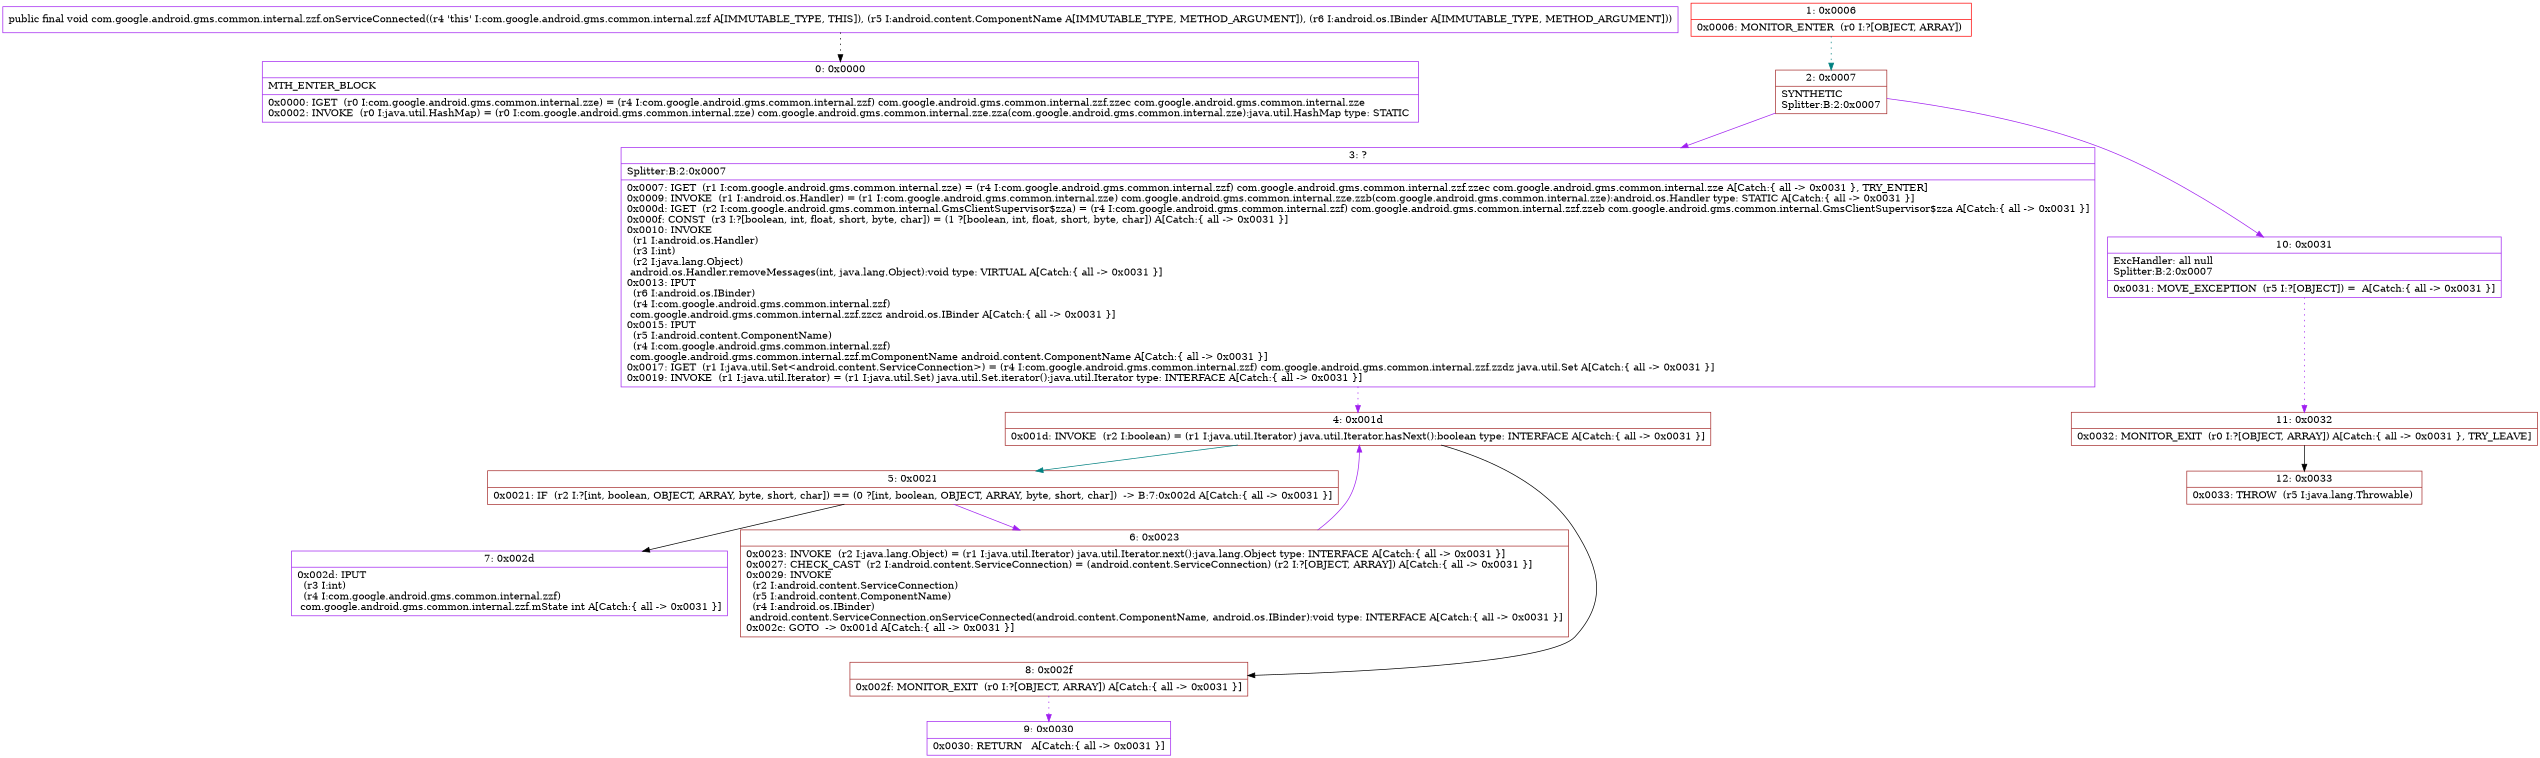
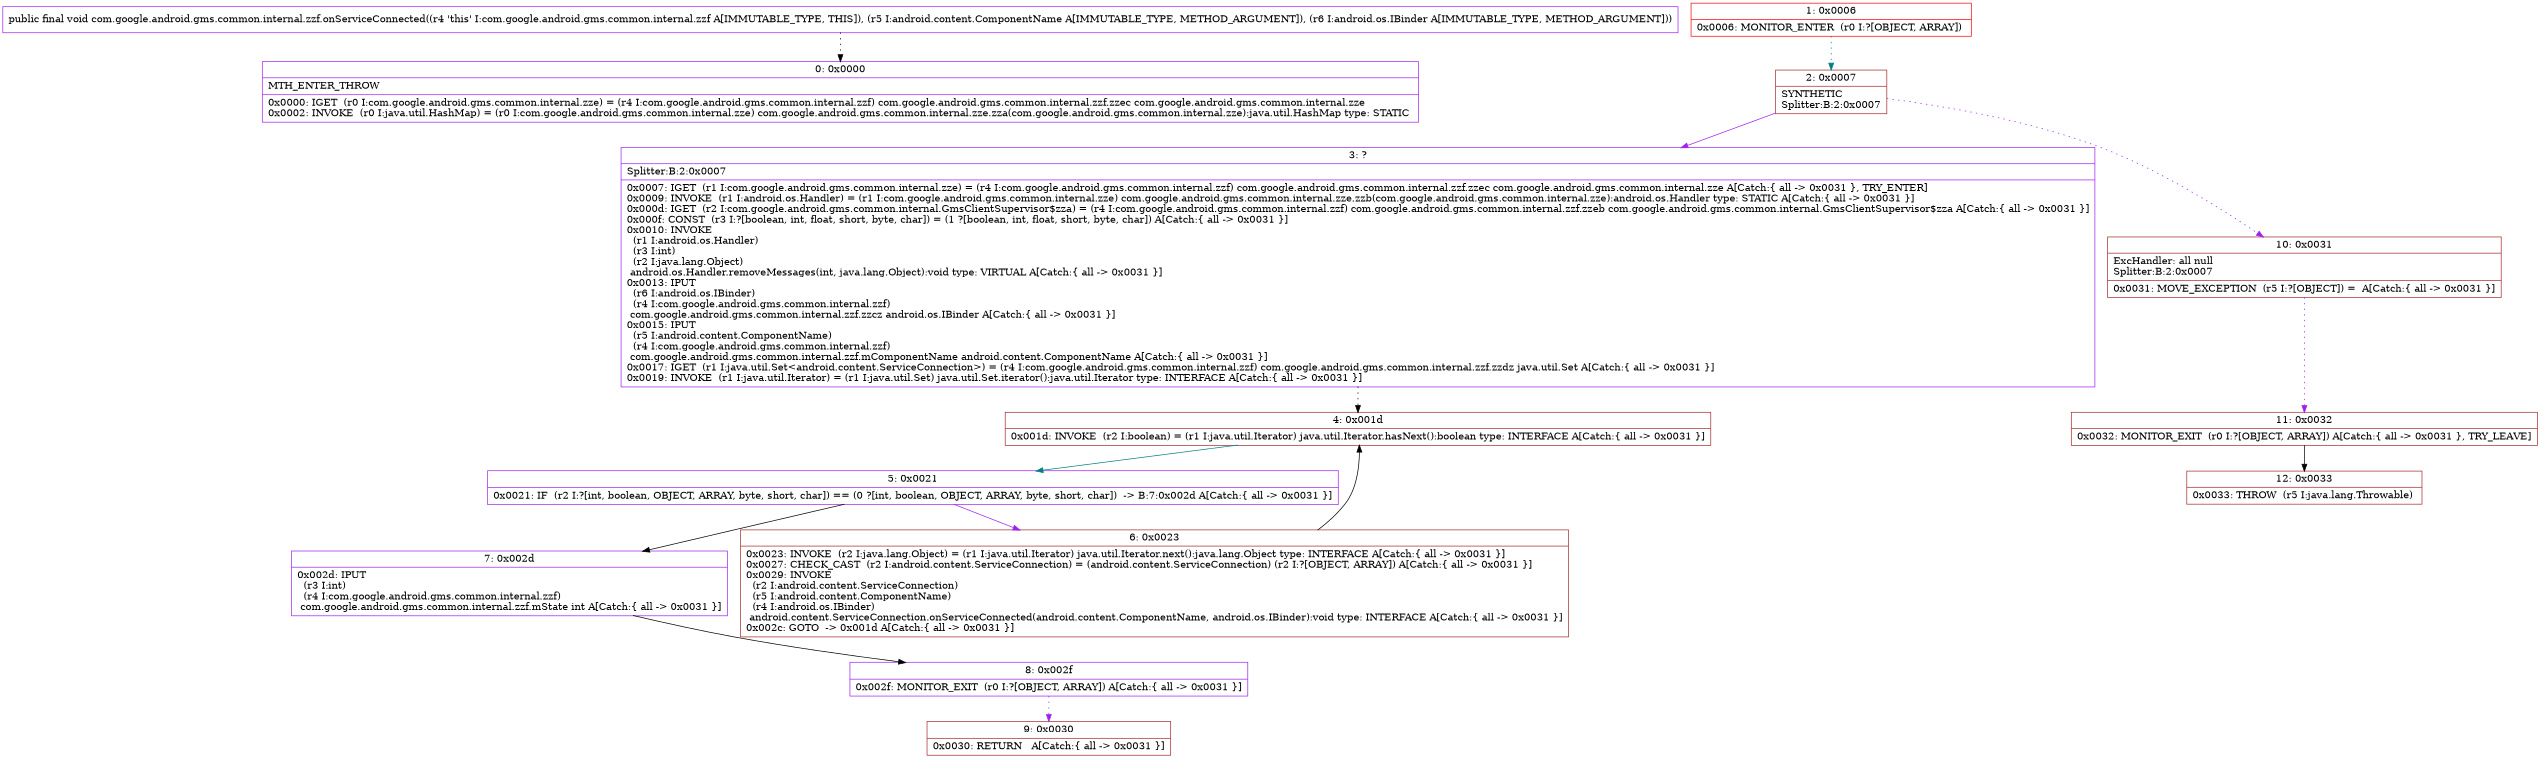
node "0: 0x0000": text "MTH_ENTER_BLOCK" -> "MTH_ENTER_THROW"
edge "2: 0x0007" -> "10: 0x0031": style solid -> dotted
node "10: 0x0031": color purple -> brown
edge "3: ?" -> "4: 0x001d": color purple -> black
node "5: 0x0021": color brown -> purple
edge "6: 0x0023" -> "4: 0x001d": color purple -> black
edge "4: 0x001d" -> "8: 0x002f": now "7: 0x002d" -> "8: 0x002f"
node "8: 0x002f": color brown -> purple
node "9: 0x0030": color purple -> brown
